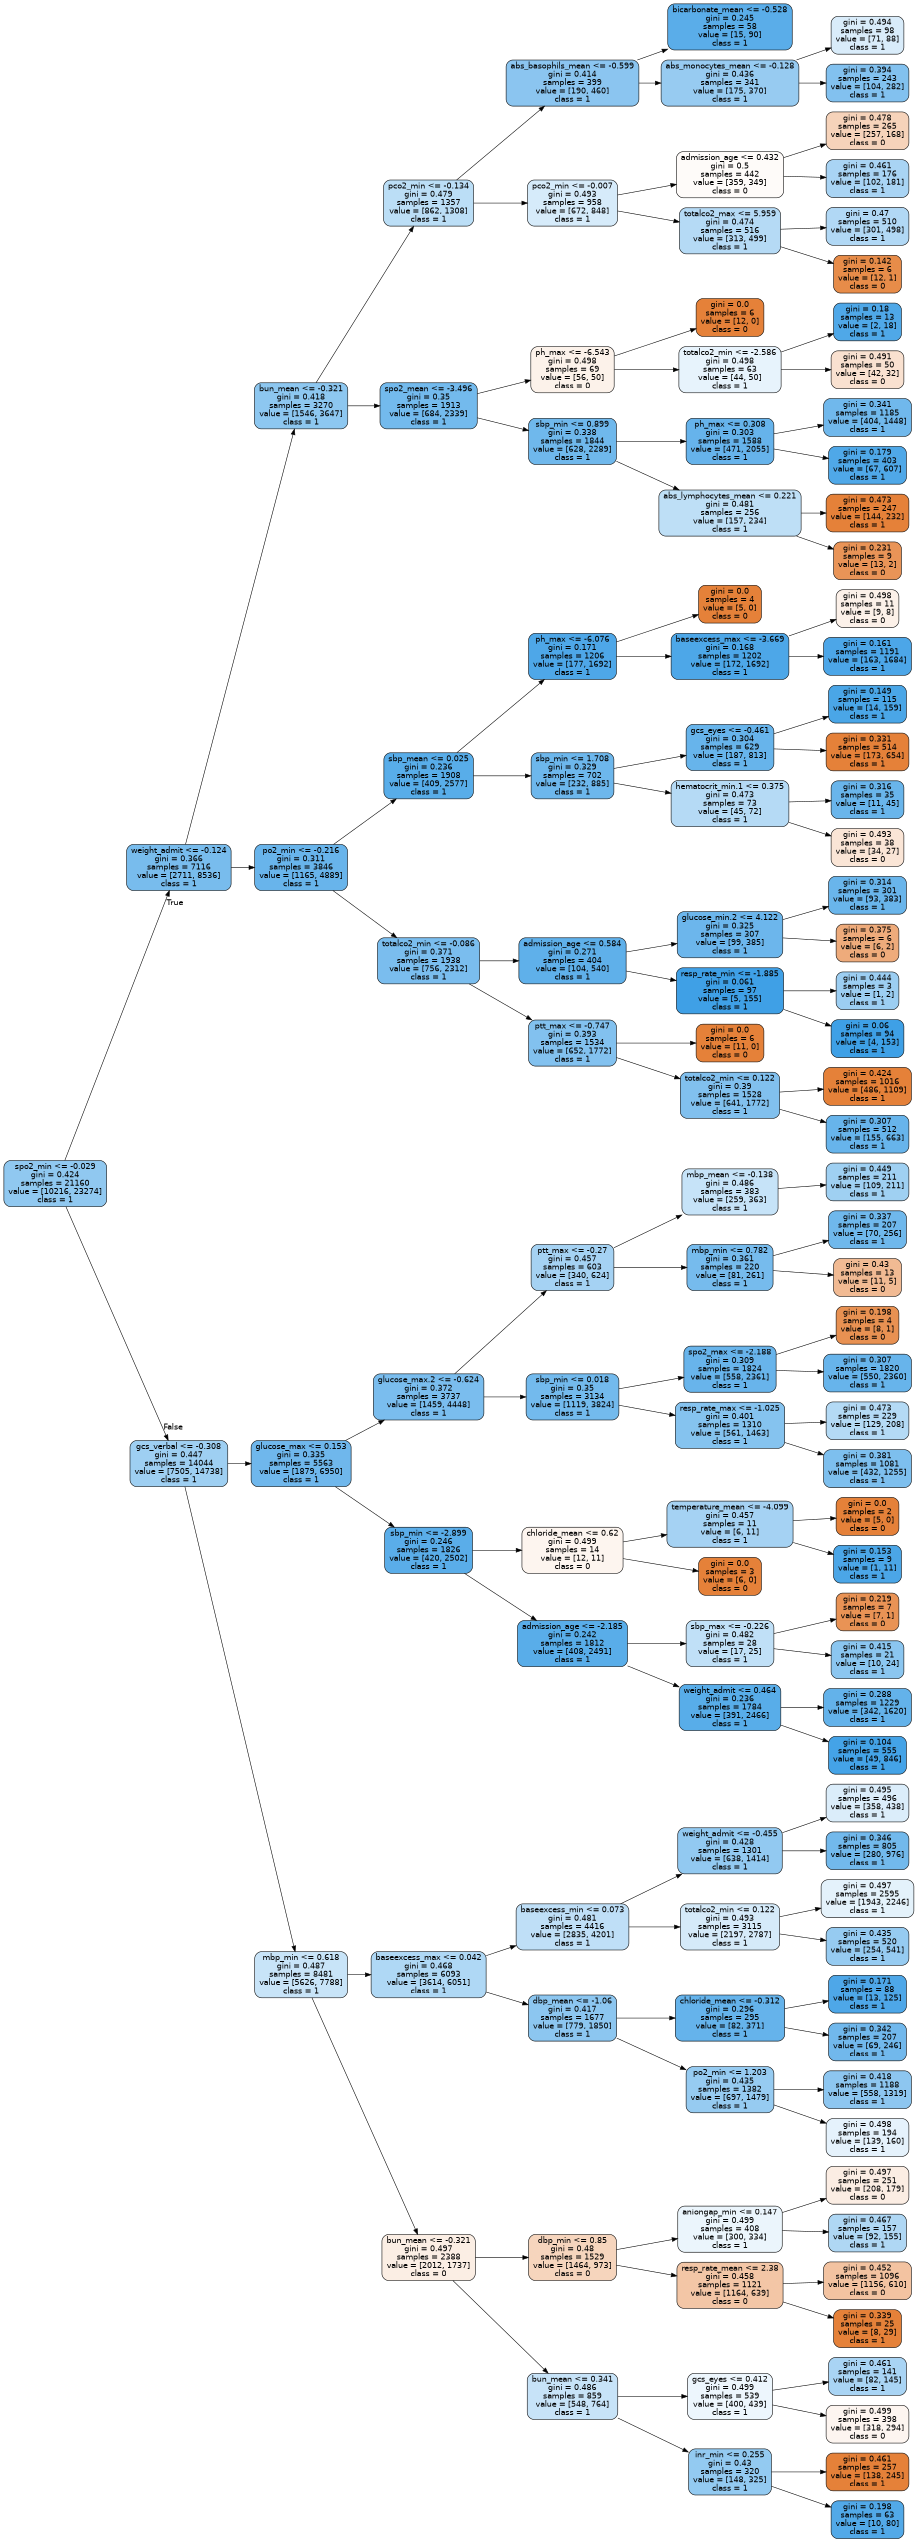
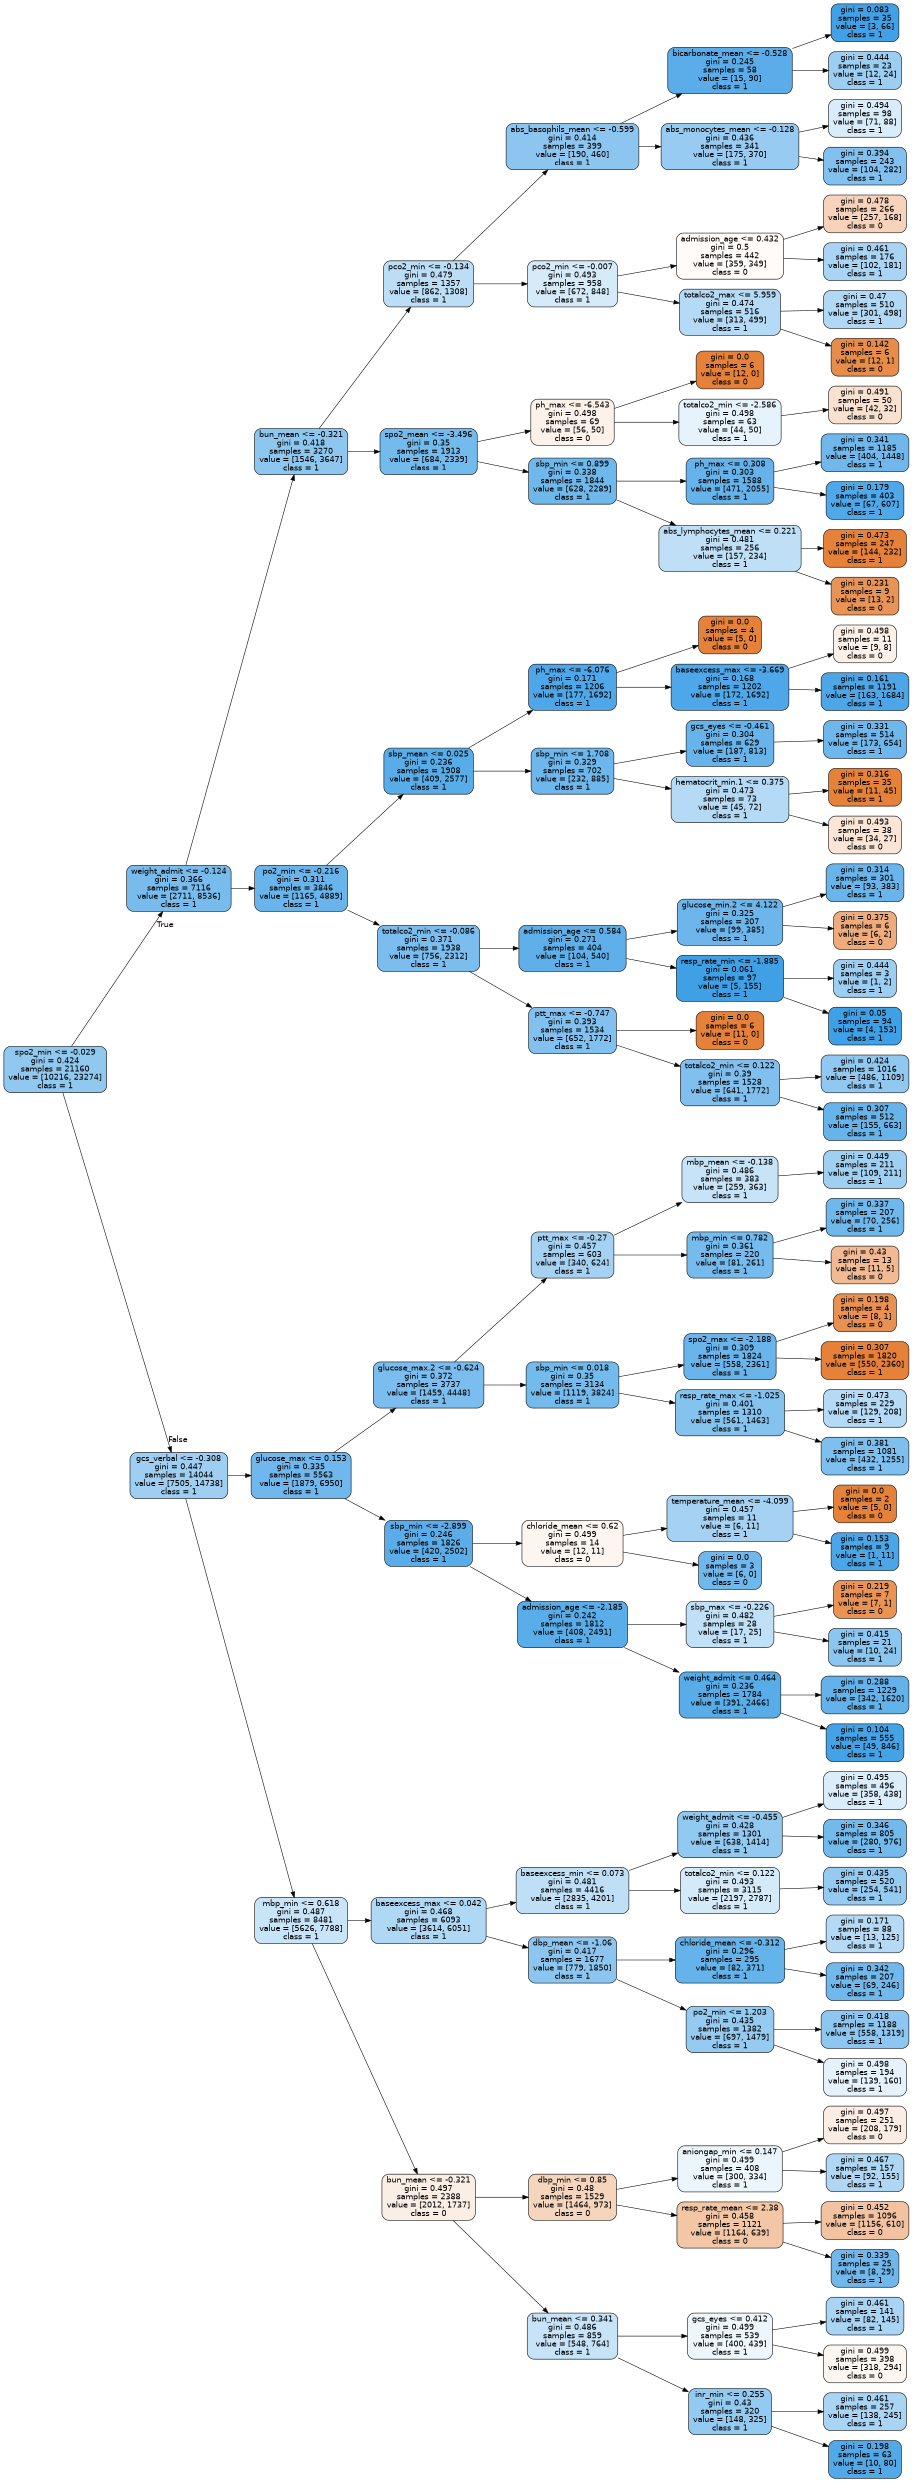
node "gini = 0.083 samples = 35 value = [3, 66] class = 1": added
node "gini = 0.444 samples = 23 value = [12, 24] class = 1": added
node "gini = 0.478 samples = 265 value = [257, 168] class = 0": label "gini = 0.478 samples = 265 value = [257, 168] class = 0" -> "gini = 0.478 samples = 266 value = [257, 168] class = 0"
node "gini = 0.18 samples = 13 value = [2, 18] class = 1": removed
node "gini = 0.149 samples = 115 value = [14, 159] class = 1": removed
node "gini = 0.331 samples = 514 value = [173, 654] class = 1": fillcolor #e58139 -> #6db7ec
node "gini = 0.316 samples = 35 value = [11, 45] class = 1": fillcolor #69b5eb -> #e58139
node "gini = 0.06 samples = 94 value = [4, 153] class = 1": label "gini = 0.06 samples = 94 value = [4, 153] class = 1" -> "gini = 0.05 samples = 94 value = [4, 153] class = 1"
node "gini = 0.424 samples = 1016 value = [486, 1109] class = 1": fillcolor #e58139 -> #90c8f0
node "gini = 0.307 samples = 1820 value = [550, 2360] class = 1": fillcolor #67b4eb -> #e58139
node "gini = 0.0 samples = 3 value = [6, 0] class = 0": fillcolor #e58139 -> #70b8ec
node "gini = 0.497 samples = 2595 value = [1943, 2246] class = 1": removed
node "gini = 0.171 samples = 88 value = [13, 125] class = 1": fillcolor #4ea7e8 -> #b5daf5
node "gini = 0.339 samples = 25 value = [8, 29] class = 1": fillcolor #e58139 -> #70b8ec
node "gini = 0.461 samples = 257 value = [138, 245] class = 1": fillcolor #e58139 -> #a9d4f4
